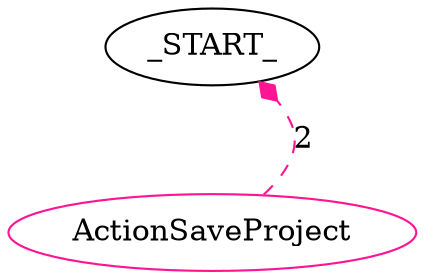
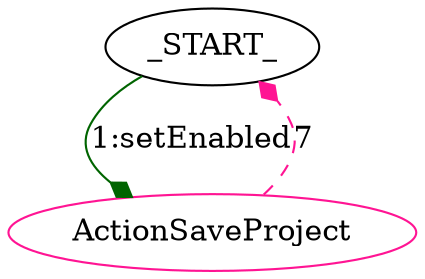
edge "_START_" -> "ActionSaveProject": added, label "1:setEnabled"
edge "ActionSaveProject" -> "_START_": label "2" -> "7"
